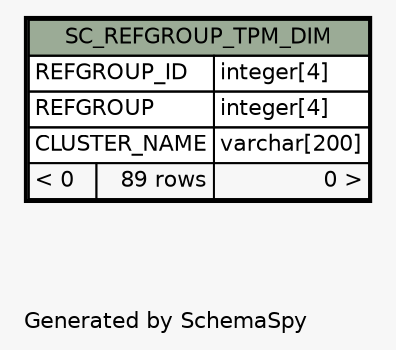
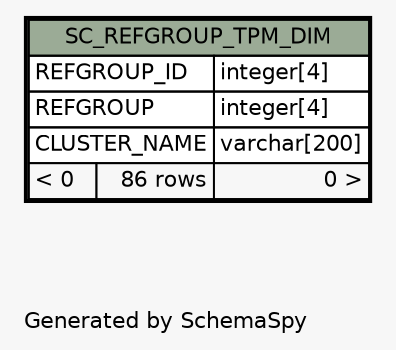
node "SC_REFGROUP_TPM_DIM": text "89 rows" -> "86 rows"
